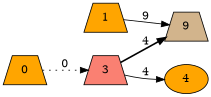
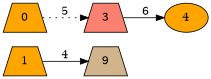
edge "1" -> "9": label "9" -> "4"
edge "3" -> "9": removed, label "4"
edge "0" -> "3": label "0" -> "5"
edge "3" -> "4": label "4" -> "6"
